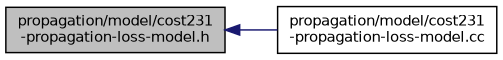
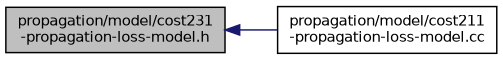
node "propagation/model/cost231 -propagation-loss-model.cc": label "propagation/model/cost231 -propagation-loss-model.cc" -> "propagation/model/cost211 -propagation-loss-model.cc"
